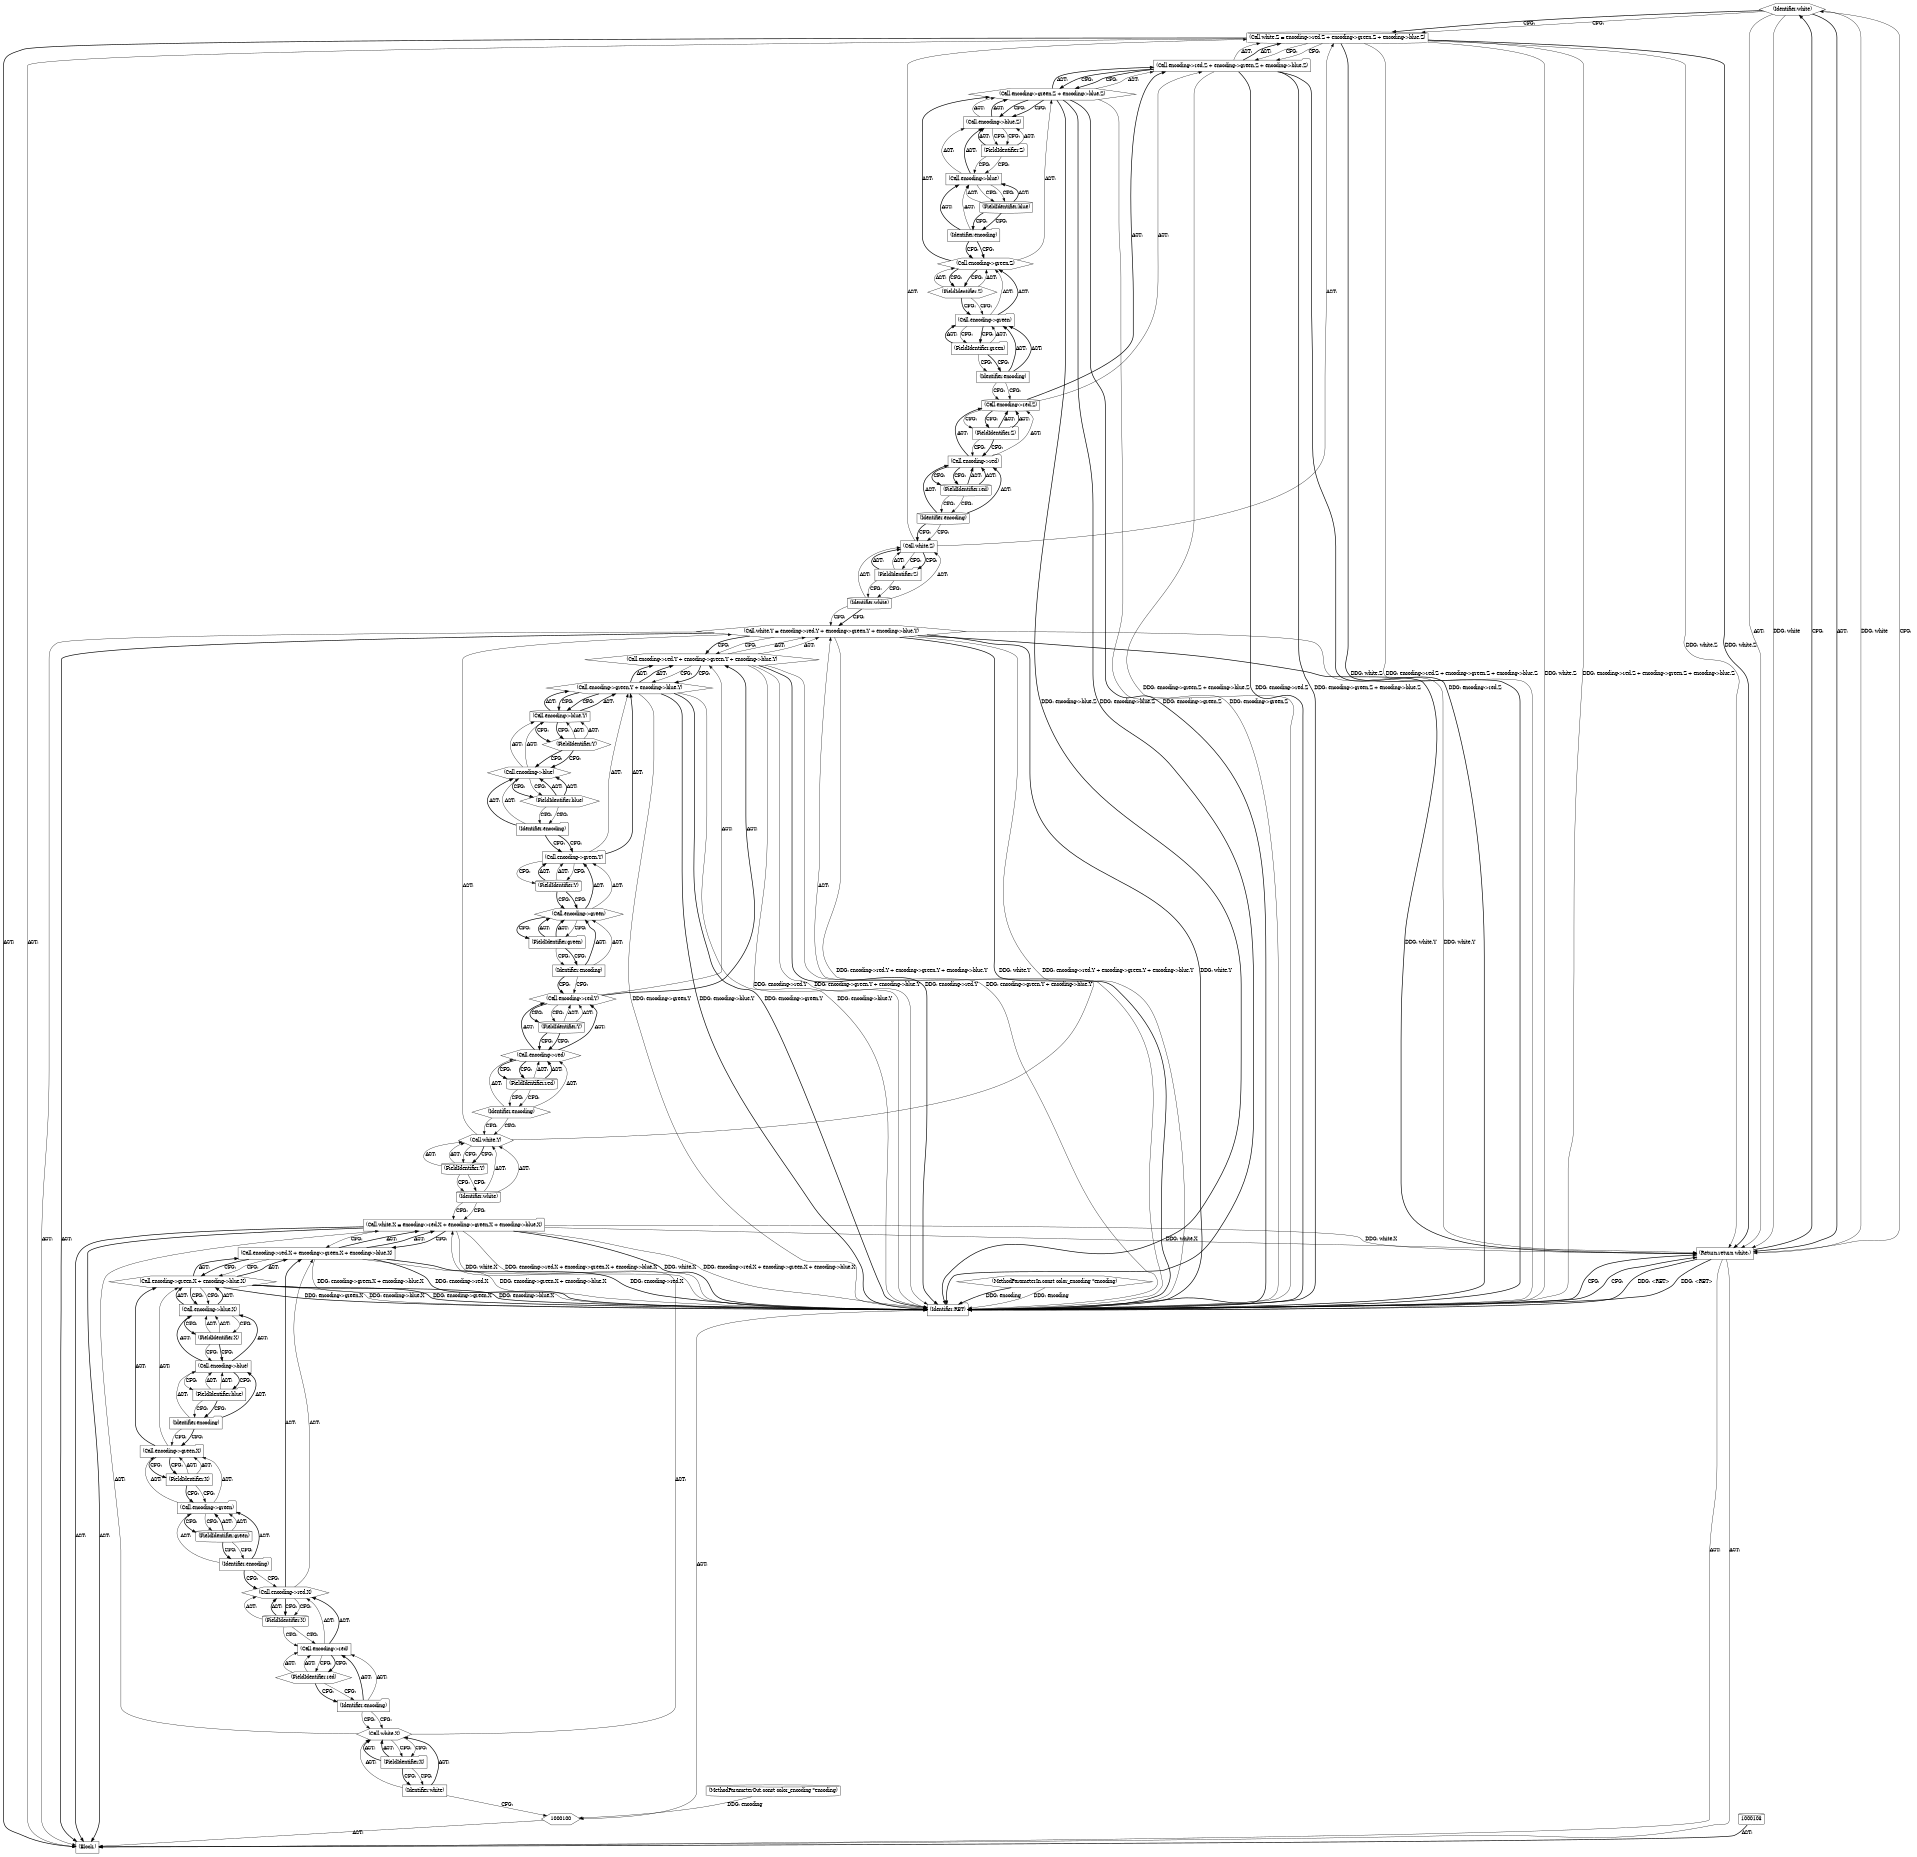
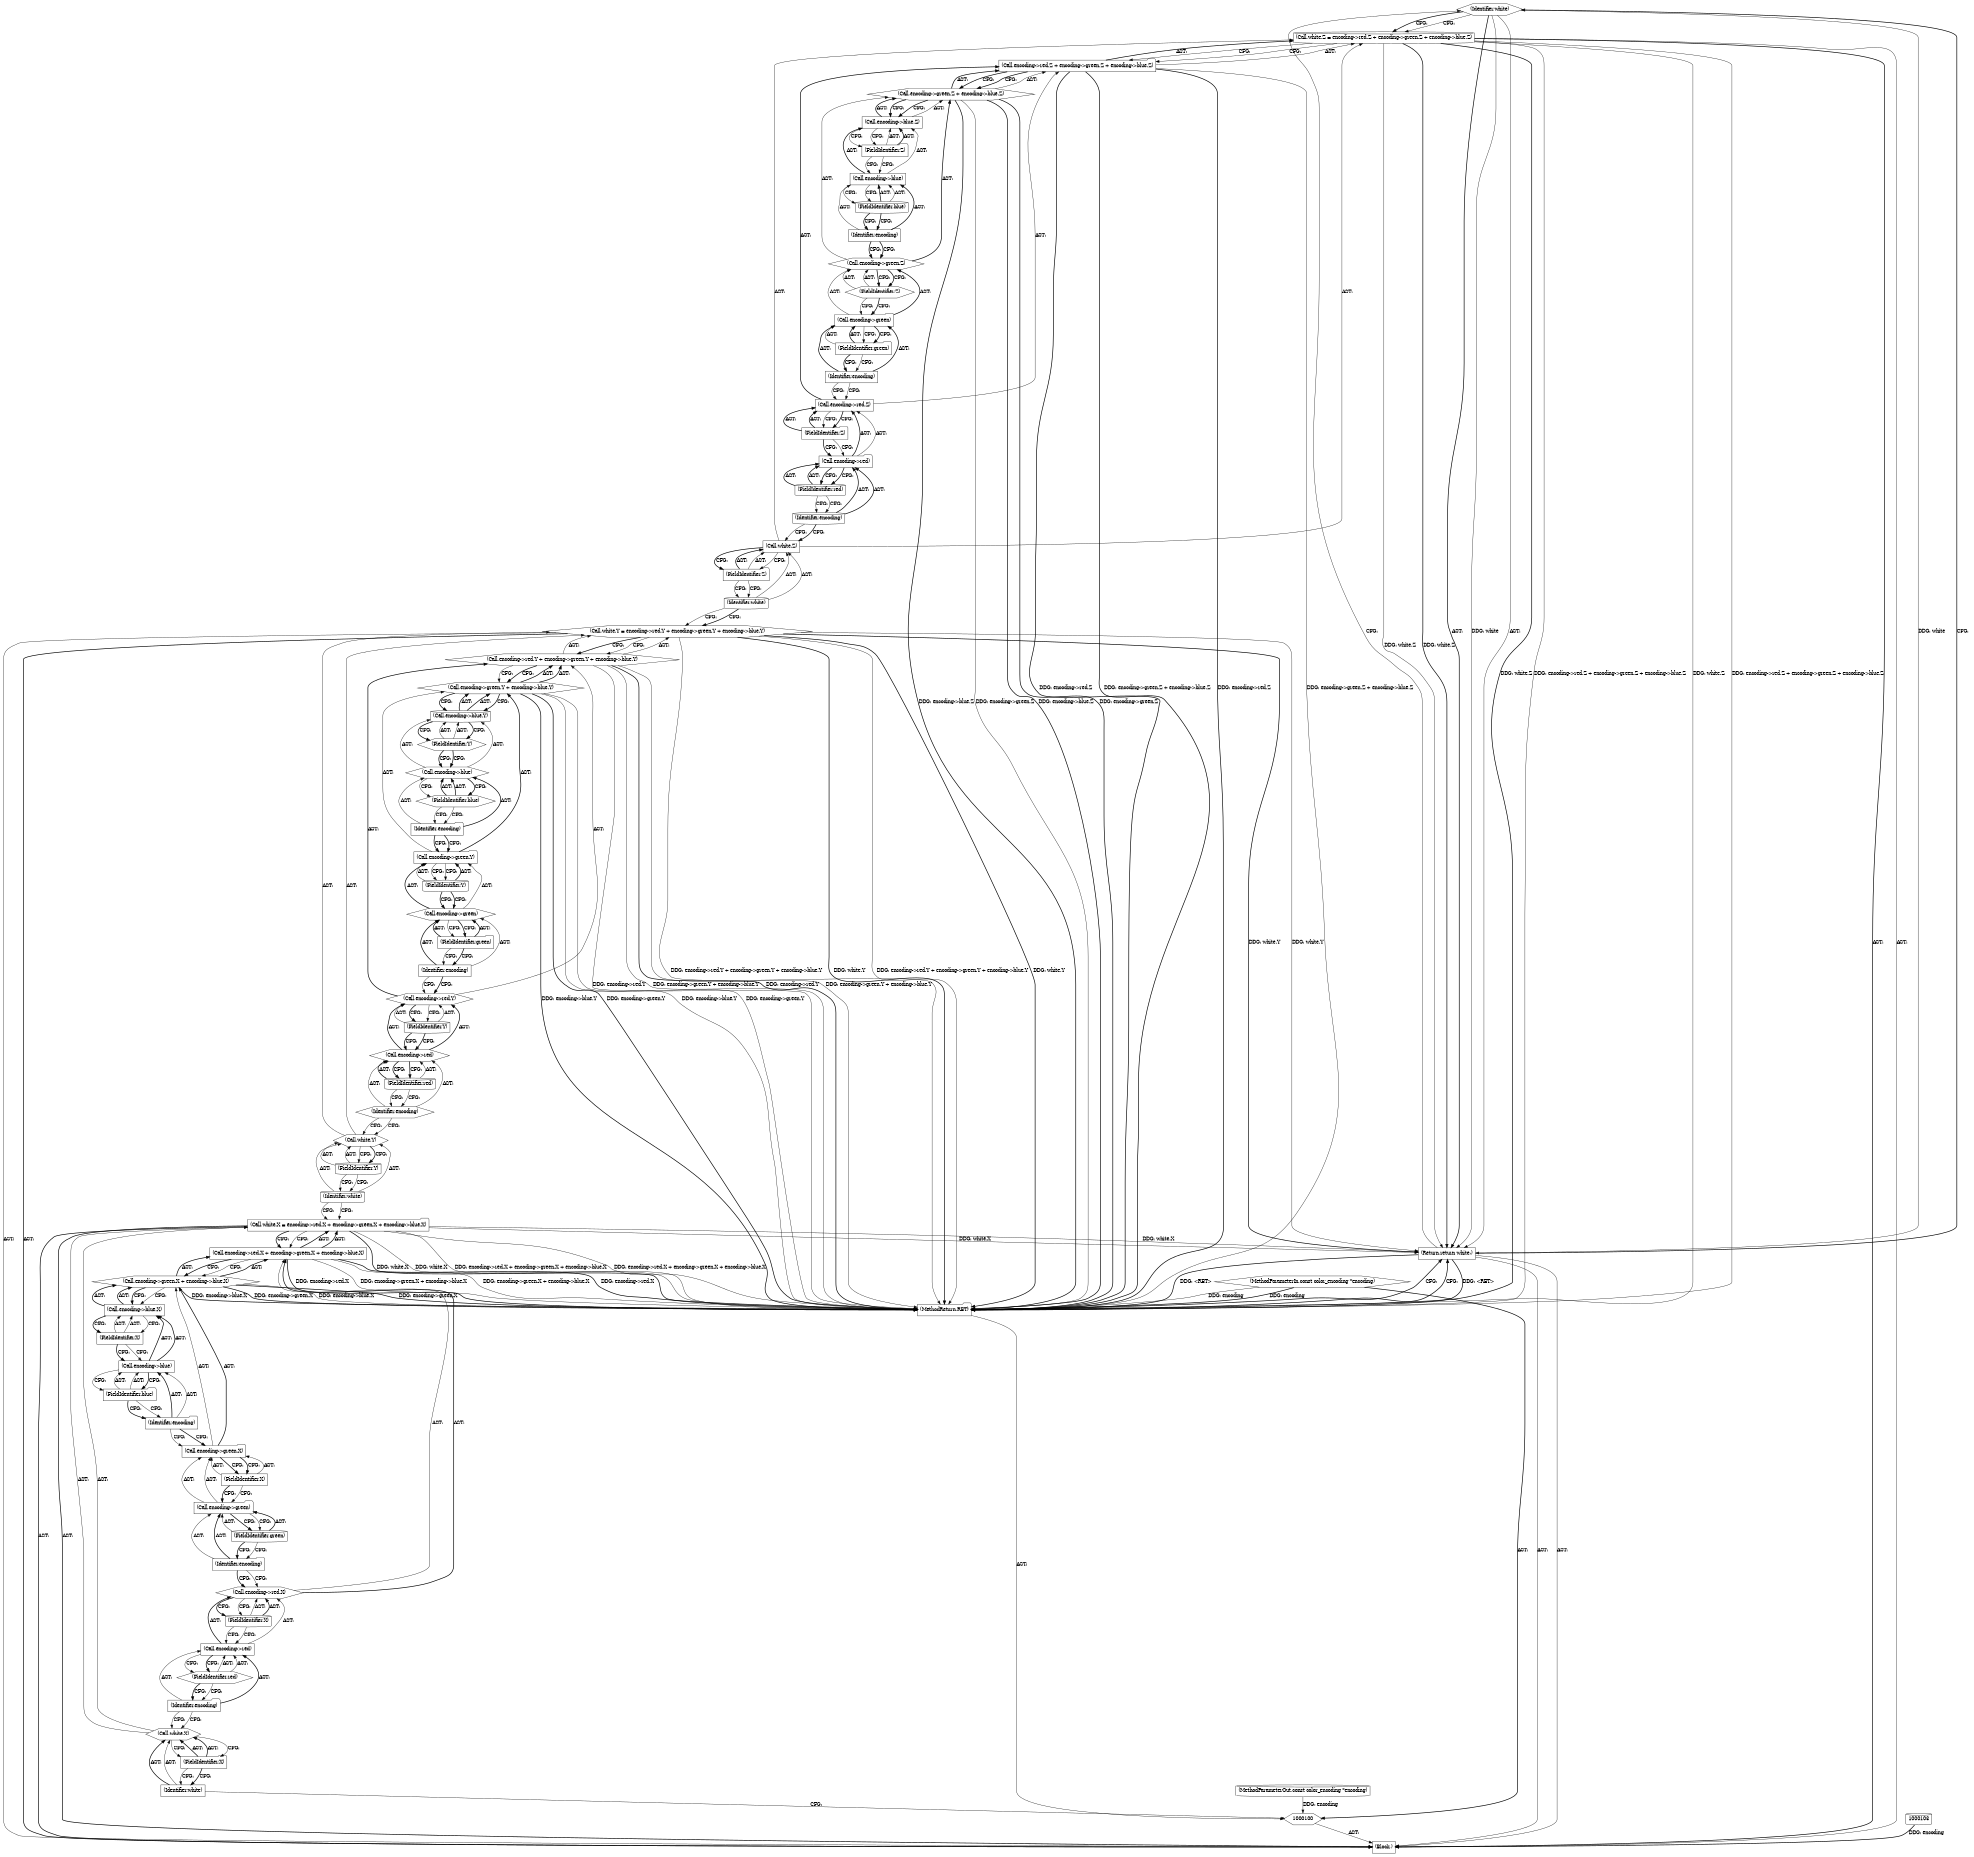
node "(Call,encoding->red.Z)": shape cylinder -> box
node "(Identifier,RET)": label "(Identifier,RET)" -> "(MethodReturn,RET)"
edge "(MethodParameterIn,const color_encoding *encoding)" -> "1000100": added, label "AST:"
edge "1000103" -> "(Block,)": label "AST: " -> "DDG: encoding"
